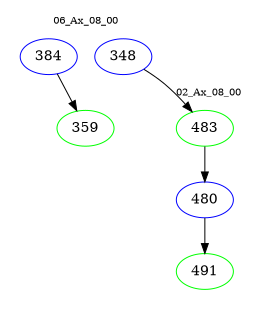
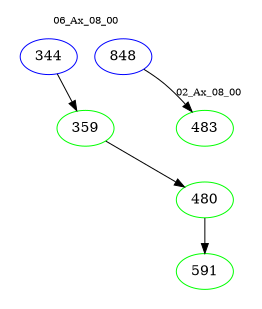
node "384": label "384" -> "344"
node "348": label "348" -> "848"
edge "483" -> "480": now "359" -> "480"
node "480": color blue -> green
node "491": label "491" -> "591"
